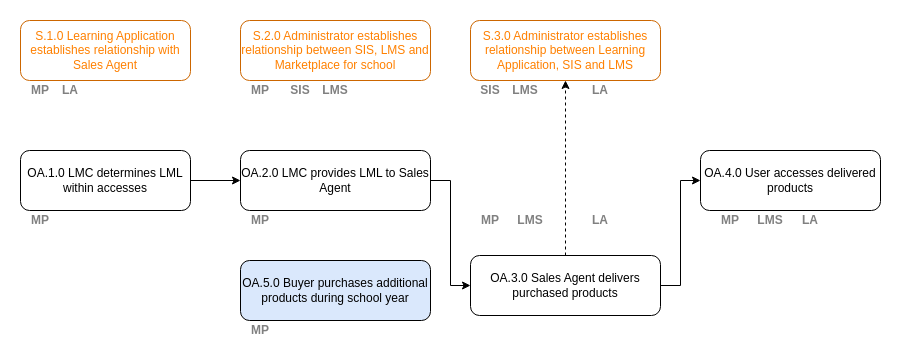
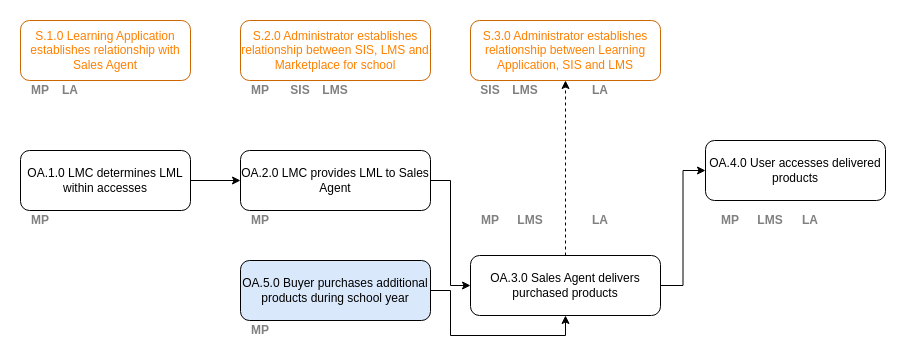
node "OA.4.0 User accesses delivered products": moved (791, 181) -> (796, 171)
edge "OA.5.0 Buyer purchases additional products during school year" -> "OA.3.0 Sales Agent delivers purchased products": added
